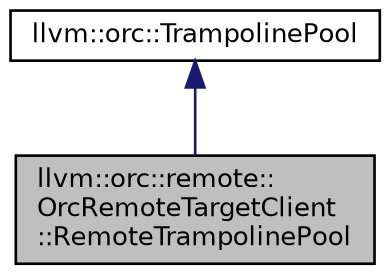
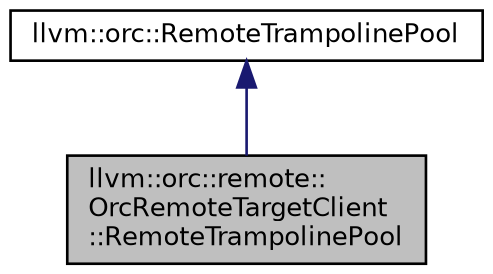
node "llvm::orc::TrampolinePool": label "llvm::orc::TrampolinePool" -> "llvm::orc::RemoteTrampolinePool"
